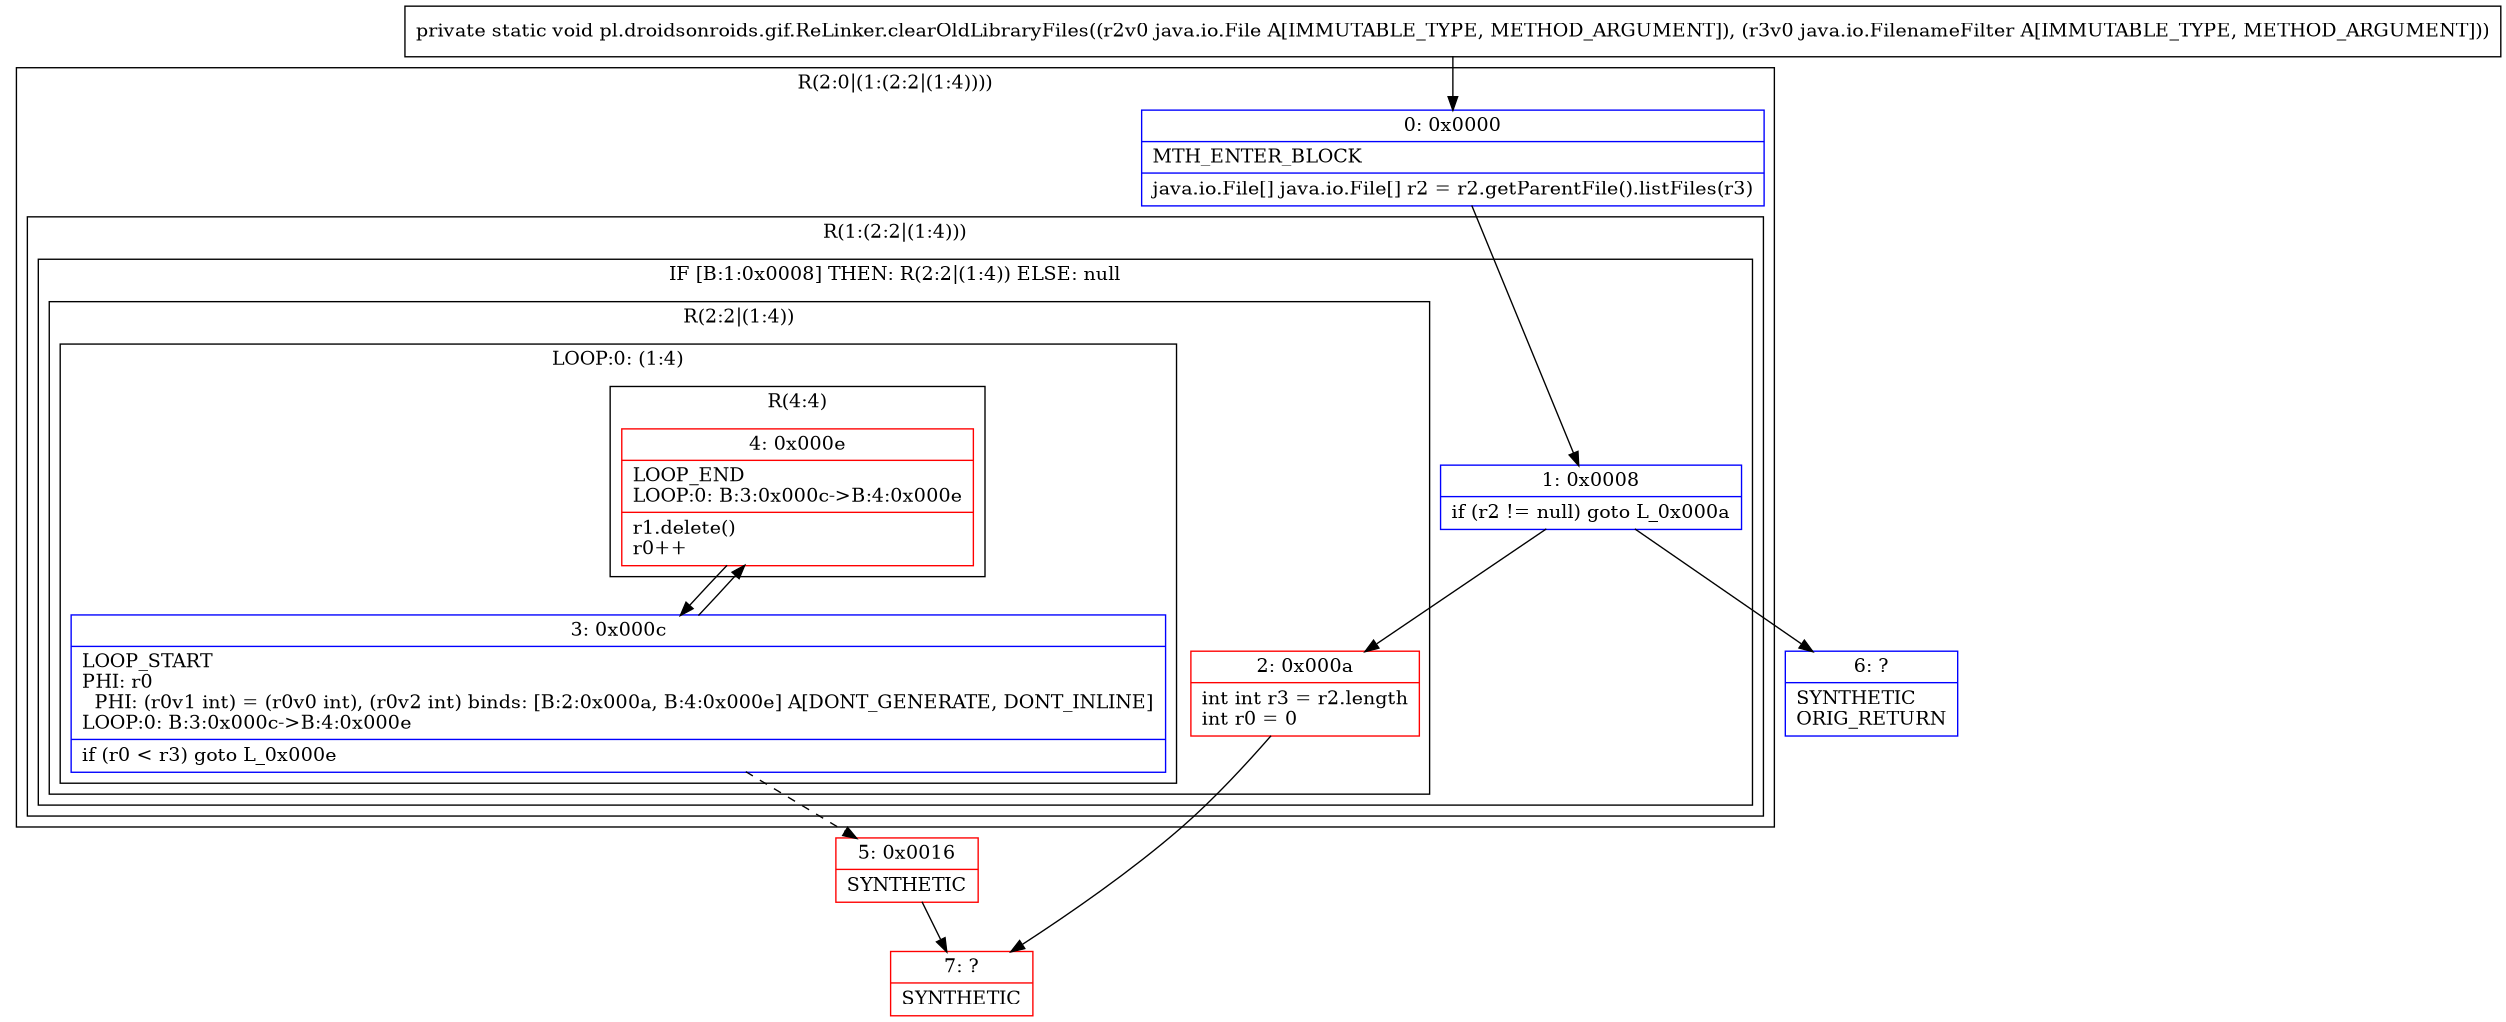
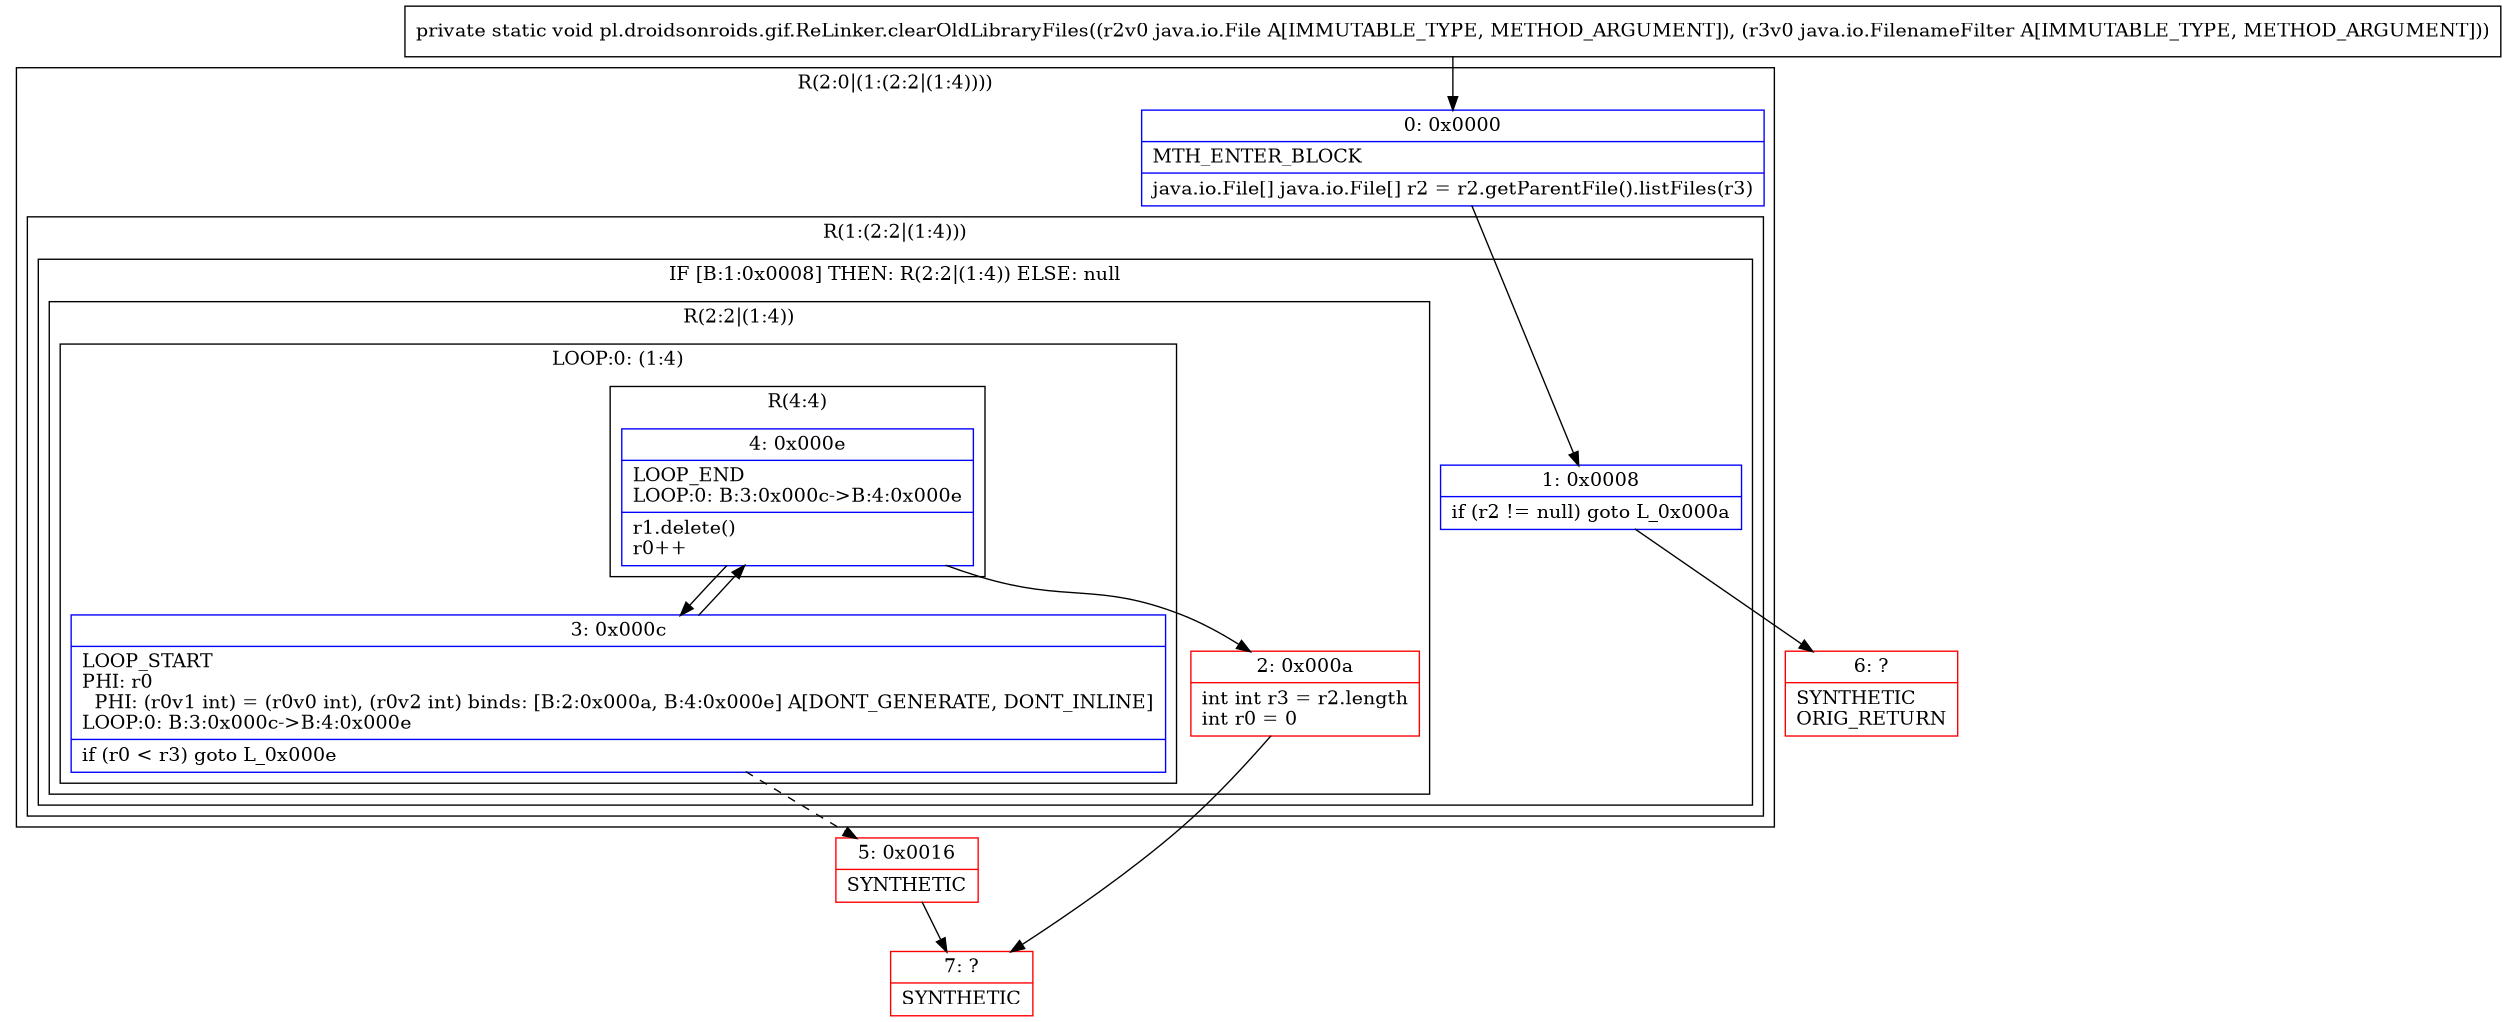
node "4: 0x000e": color red -> blue
edge "1: 0x0008" -> "2: 0x000a": now "4: 0x000e" -> "2: 0x000a"
node "6: ?": color blue -> red
